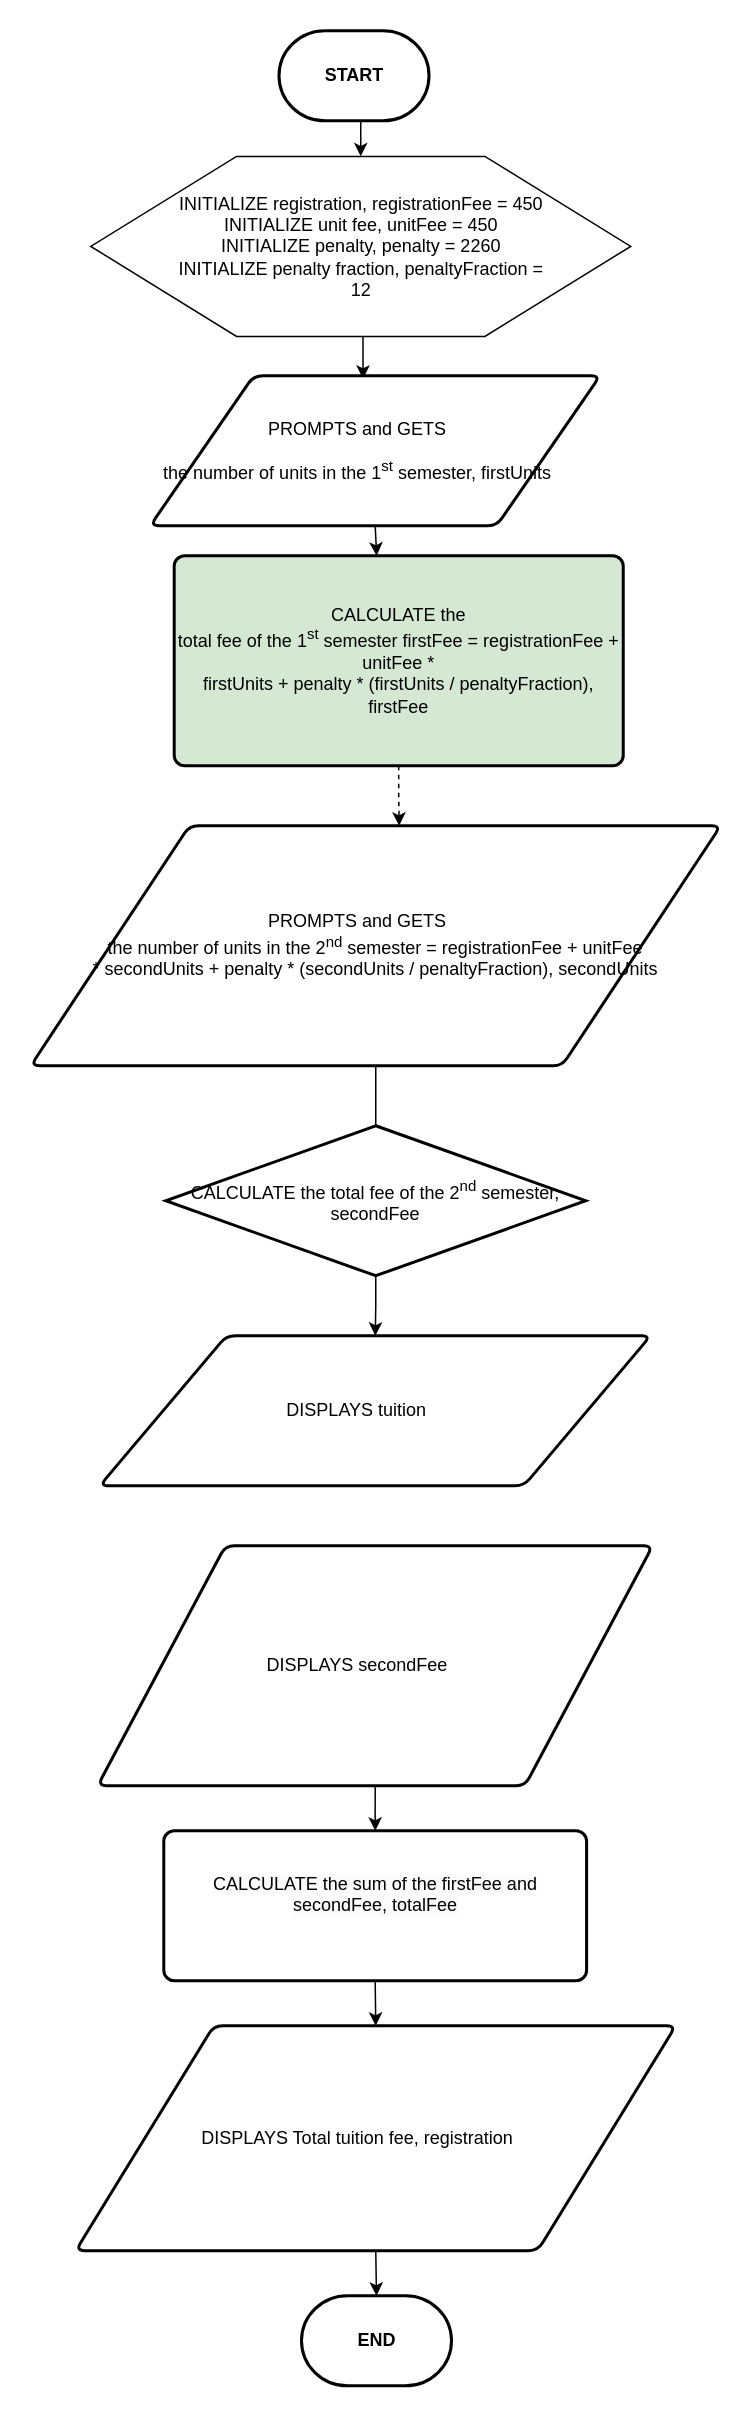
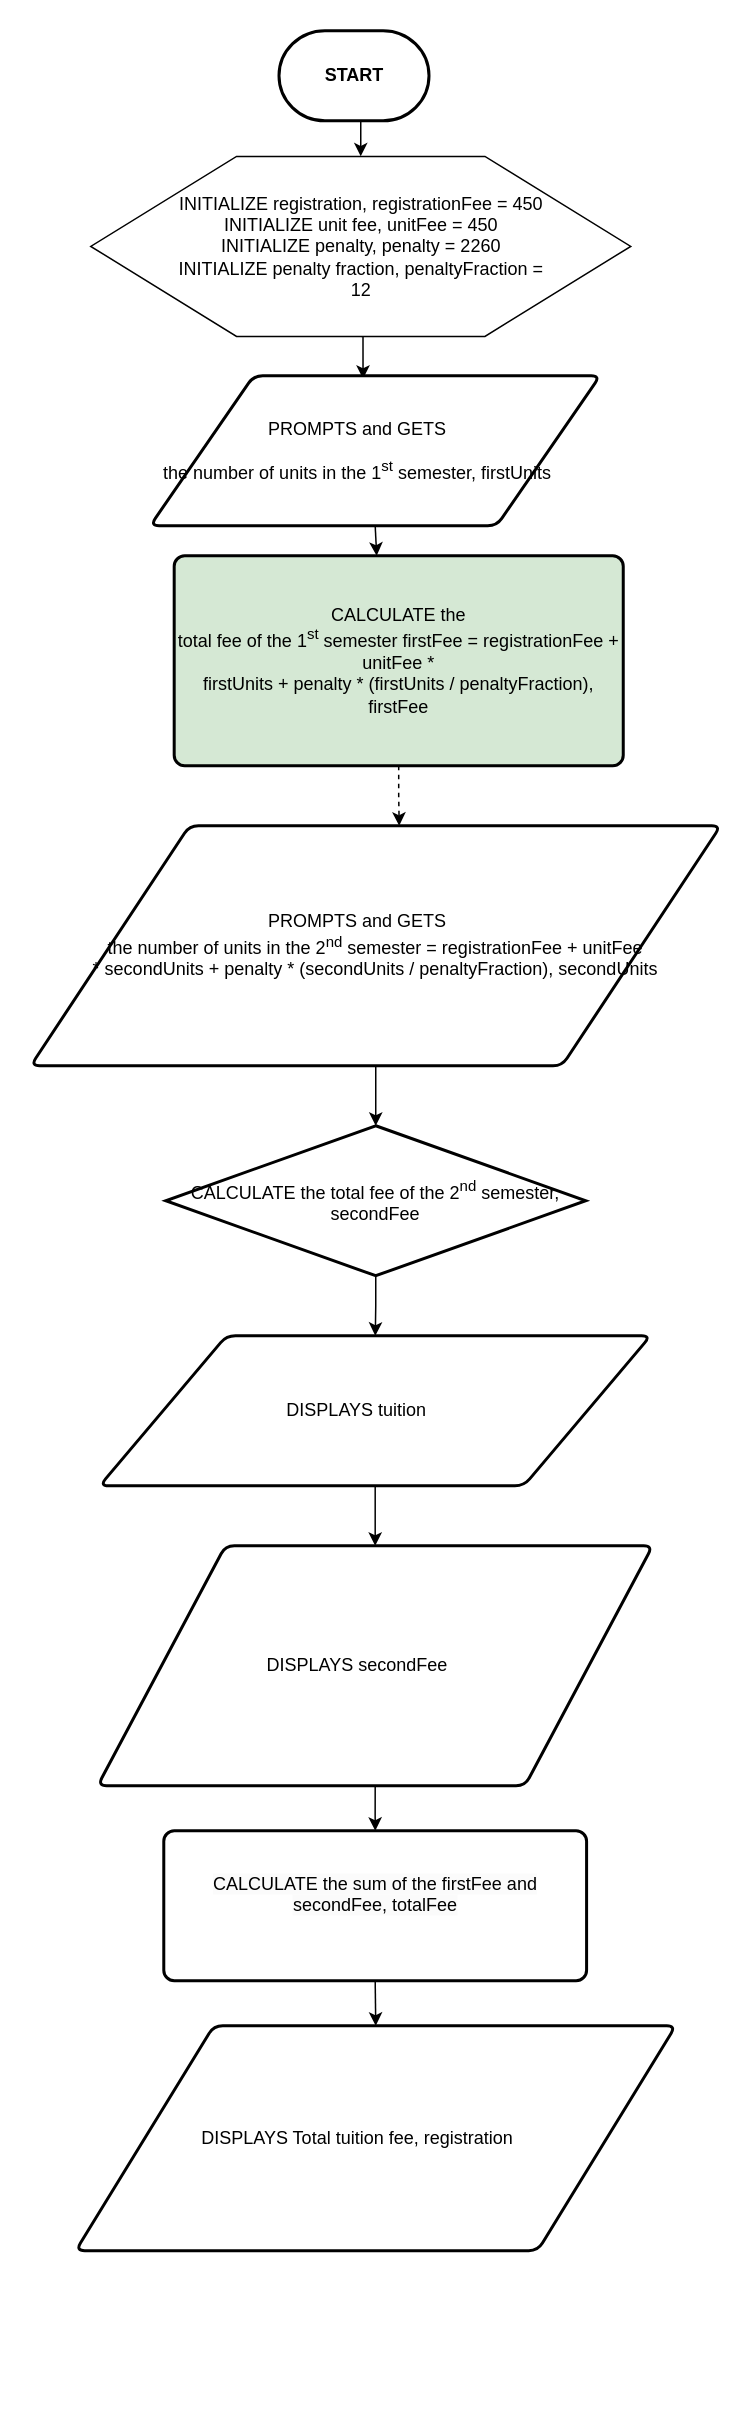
edge "PROMPTS and GETS the number of units in the 2nd semester = registrationFee + unitFee * secondUnits + penalty * (secondUnits / penaltyFraction), secondUnits" -- "CALCULATE the total fee of the 2nd semester, secondFee": arrowhead none -> classic
edge "DISPLAYS tuition" -> "DISPLAYS secondFee": added
edge "DISPLAYS Total tuition fee, registration" -> "END": removed
node "END": removed
